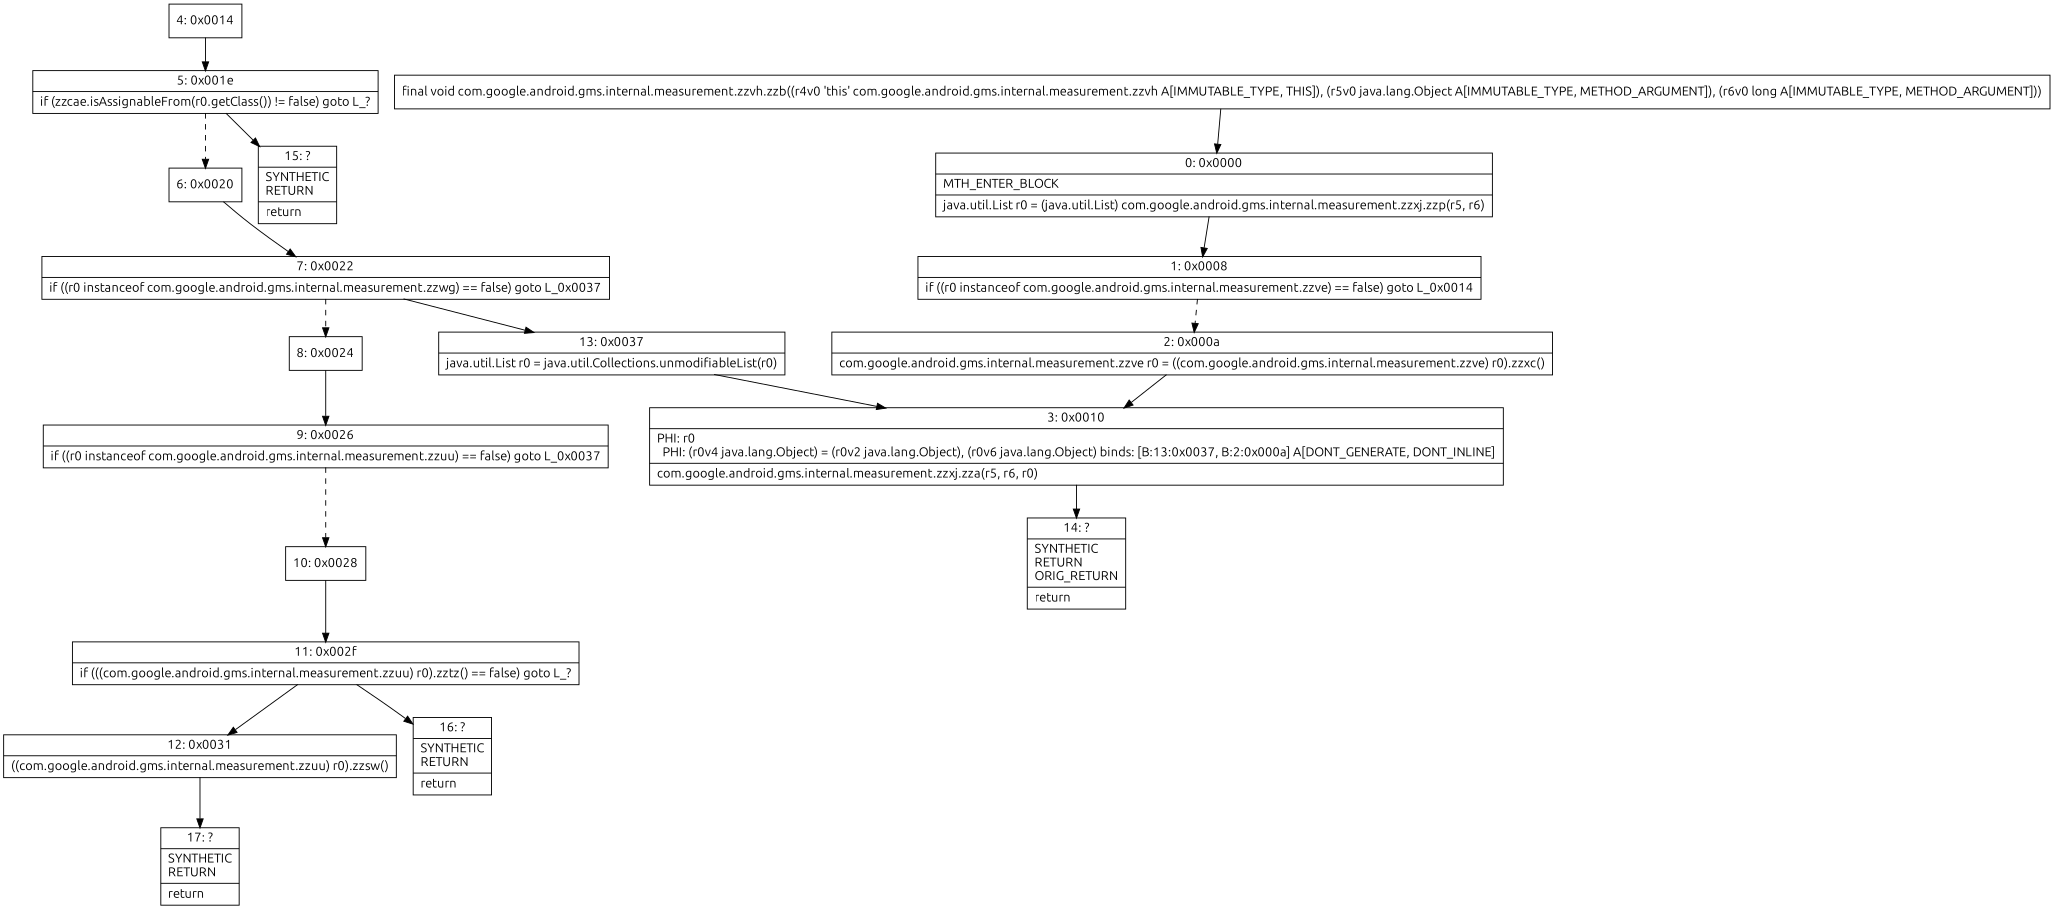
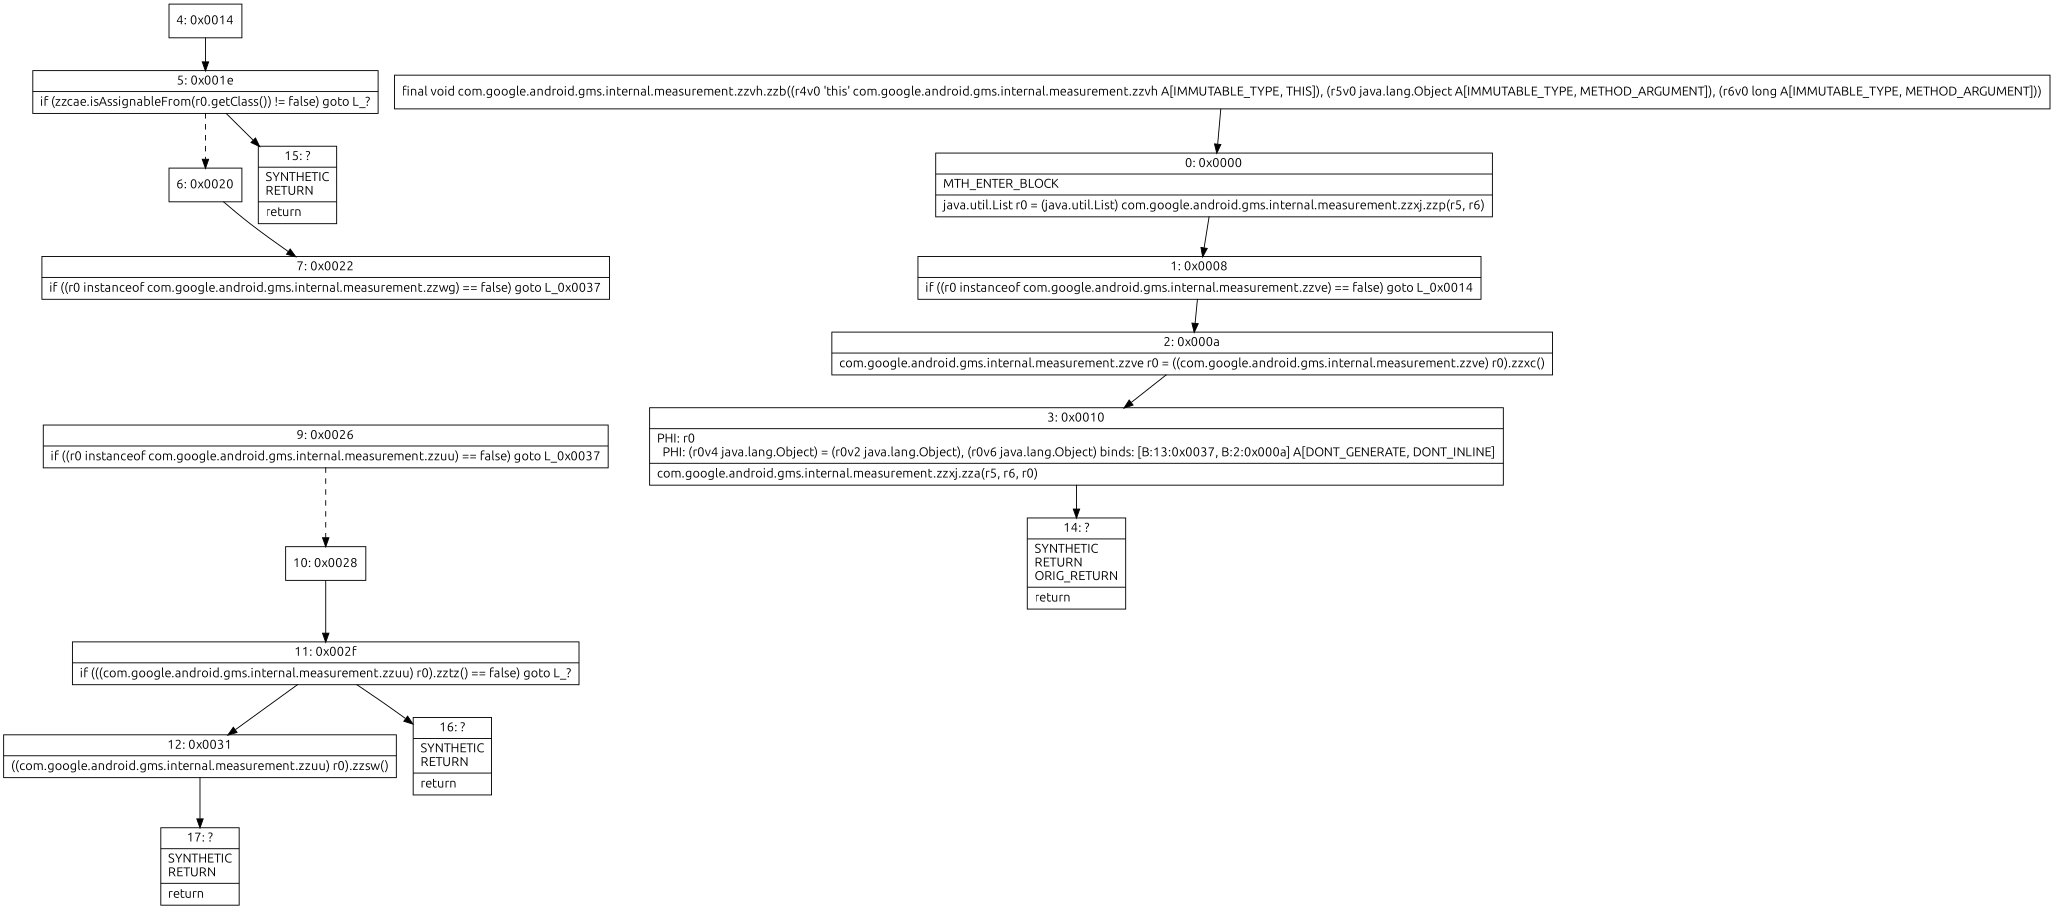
edge "1: 0x0008" -> "2: 0x000a": style dashed -> solid
node "8: 0x0024": removed
node "13: 0x0037": removed
